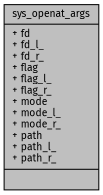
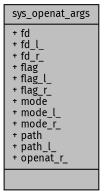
node "sys_openat_args": text "+ path_r_" -> "+ openat_r_"
